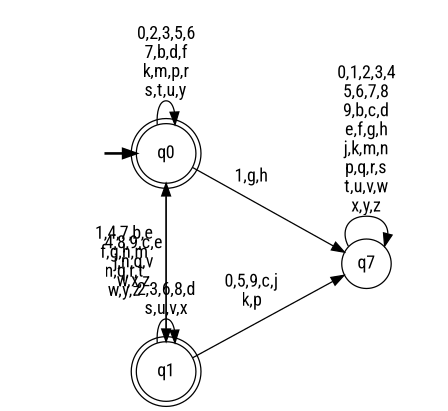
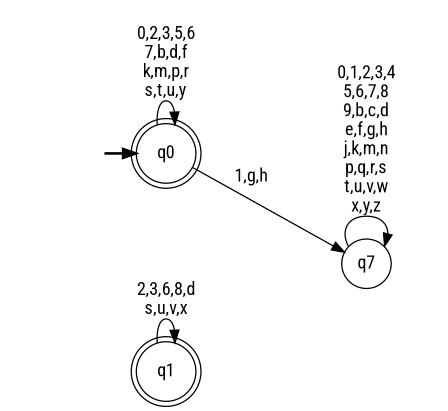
edge "q0" -> "q1": removed, label "4,8,9,c,e j,n,q,v w,x,z"
edge "q1" -> "q0": removed, label "1,4,7,b,e f,g,h,m n,q,r,t w,y,z"
edge "q1" -> "q7": removed, label "0,5,9,c,j k,p"
